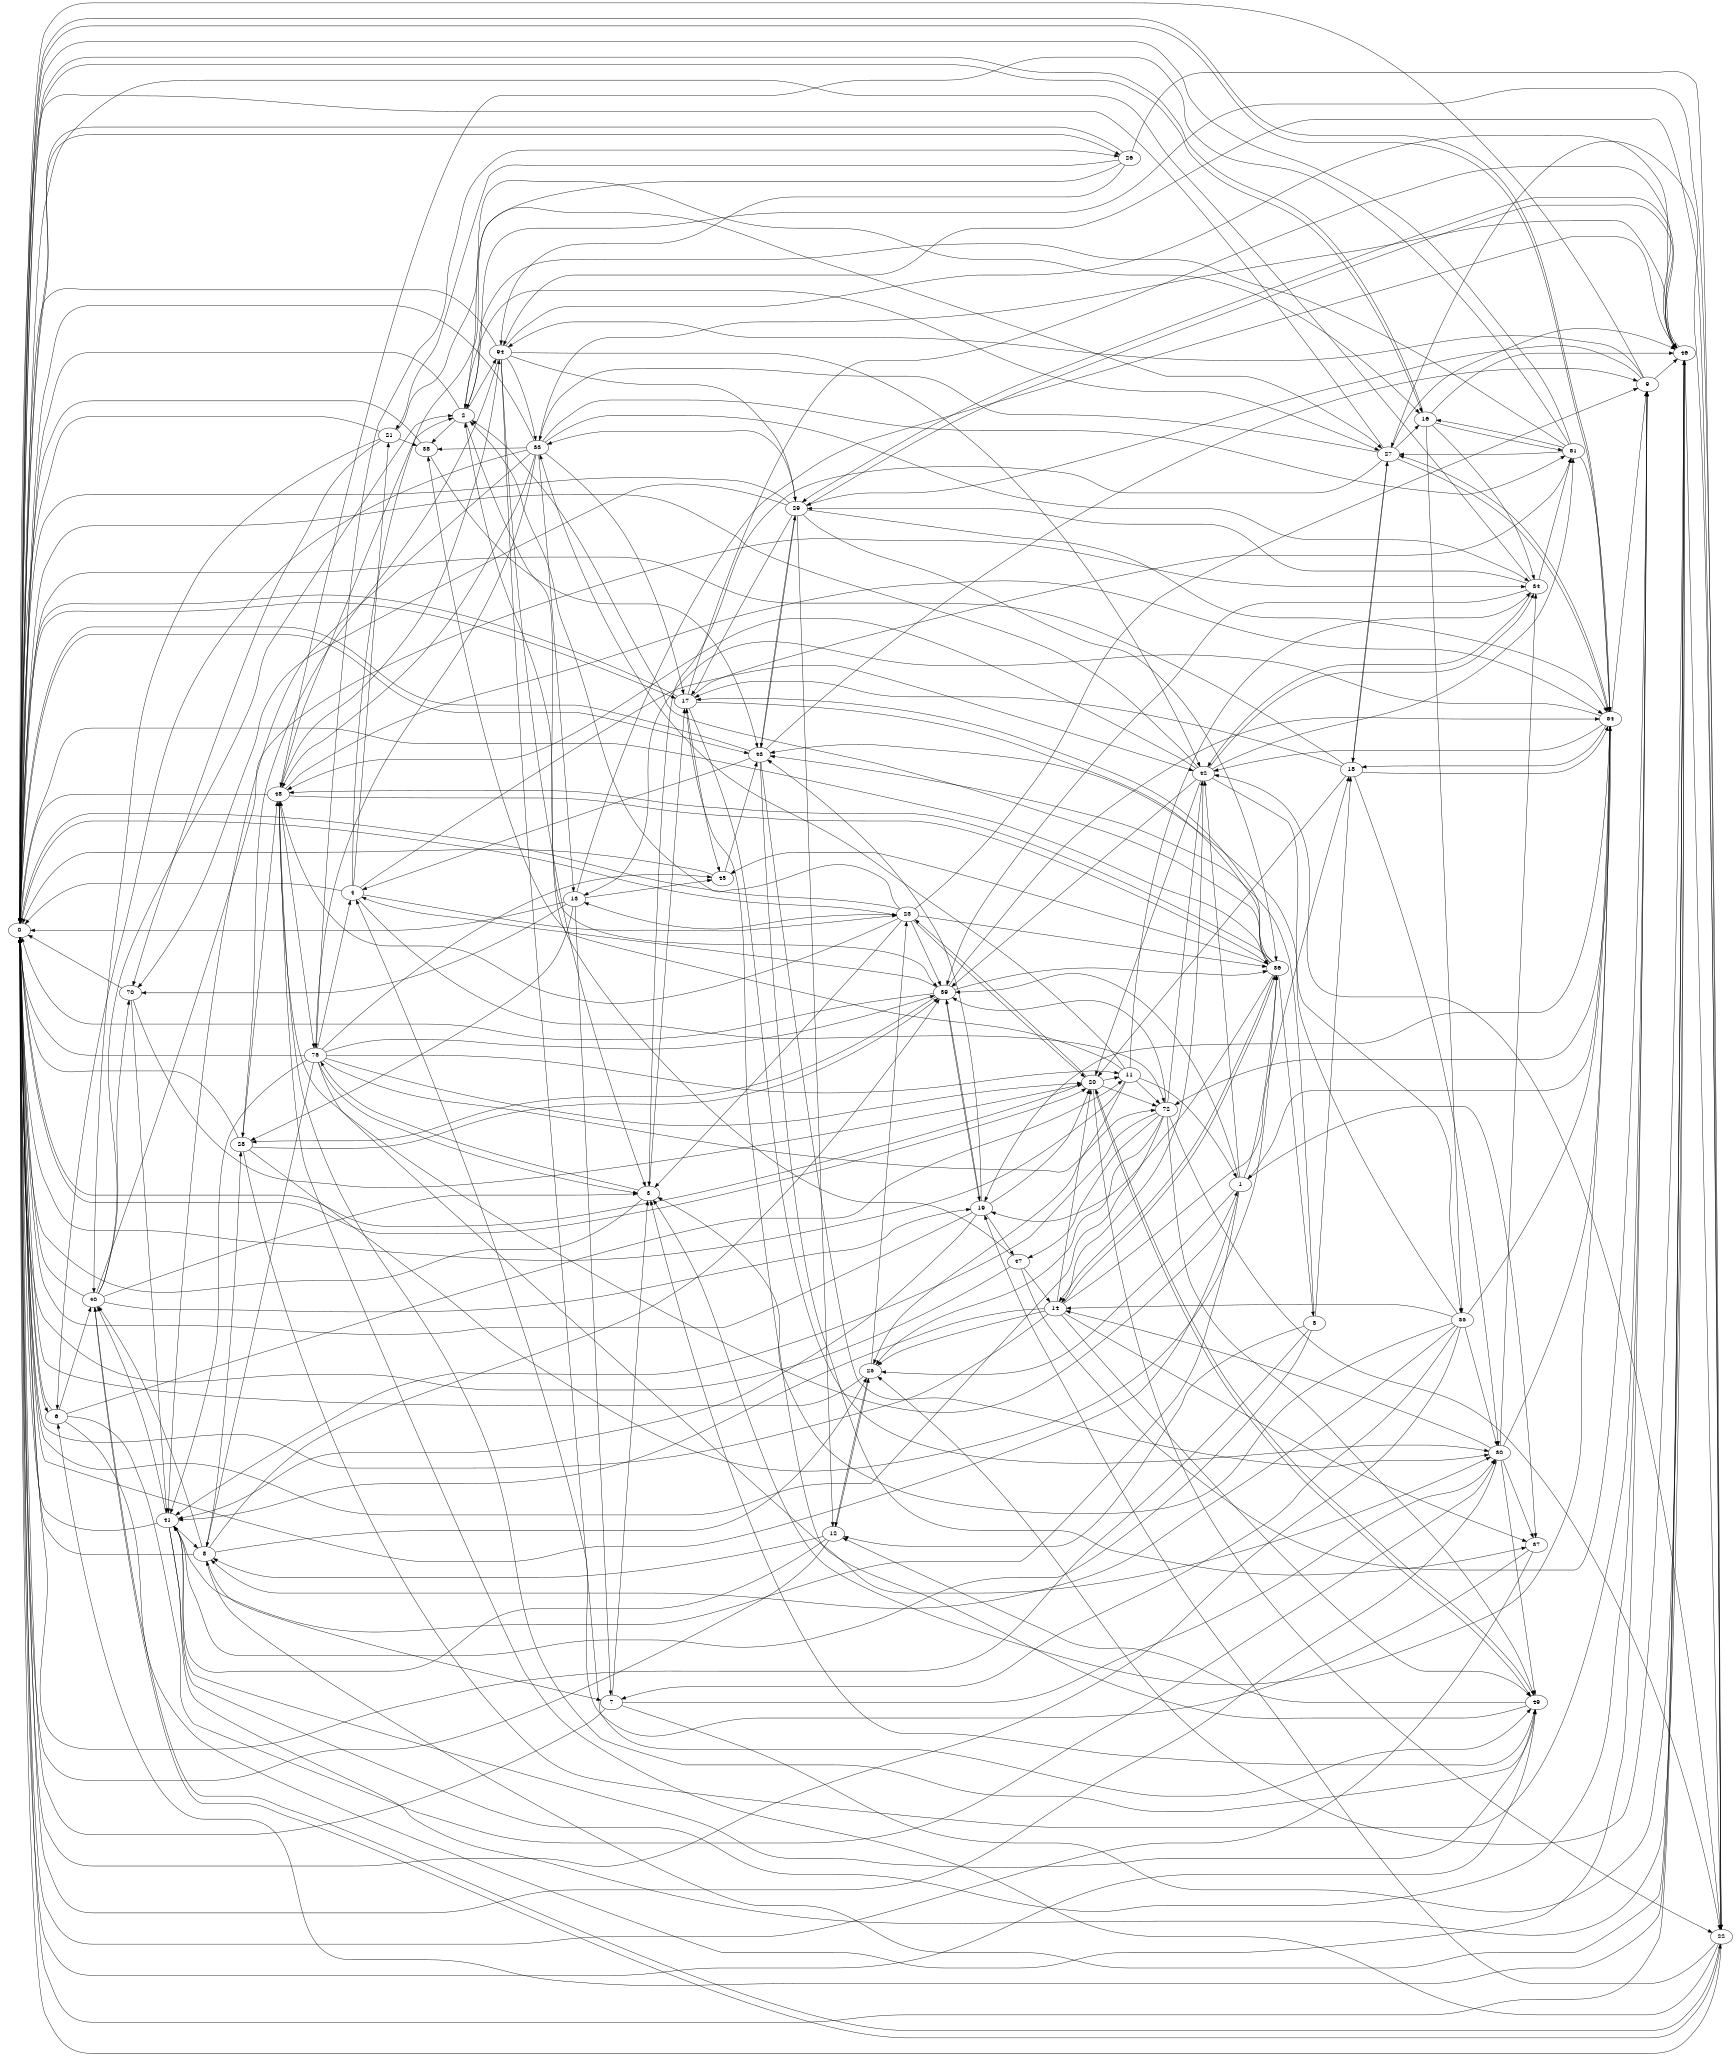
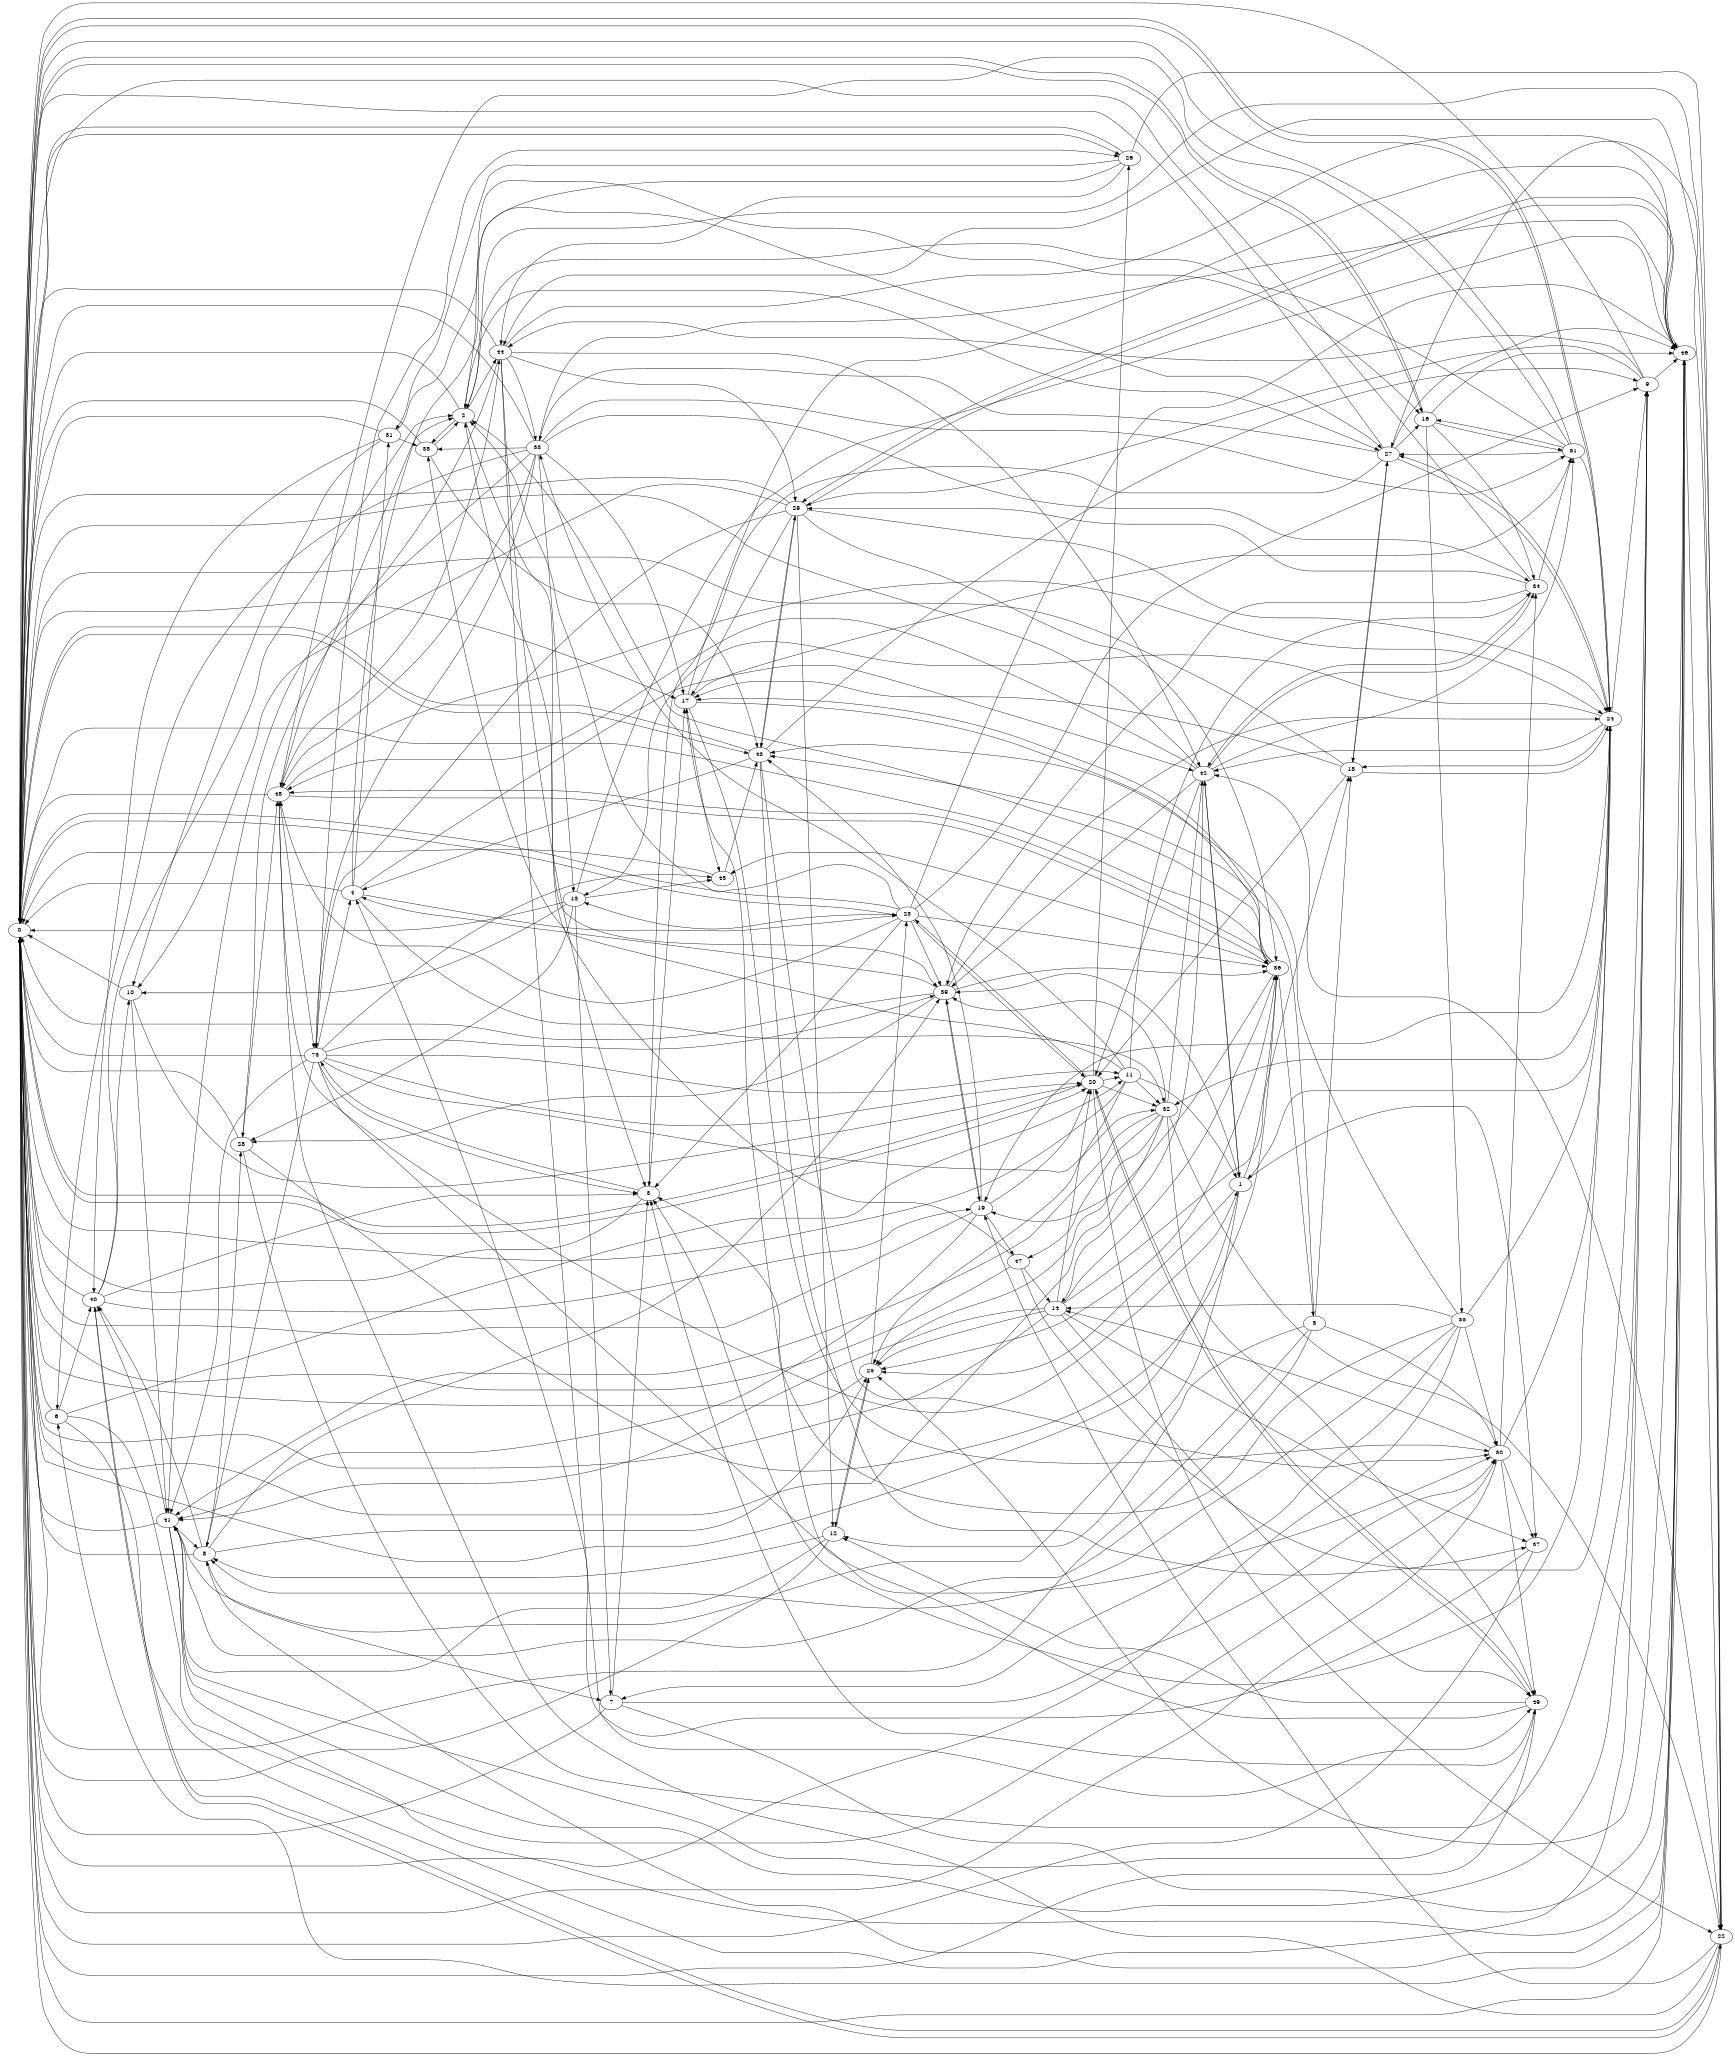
node "94": label "94" -> "44"
edge "23" -> "46": added
edge "29" -> "33": now "29" -> "75"
node "21": label "21" -> "31"
edge "38" -> "2": added
edge "40" -> "34": removed
edge "17" -> "0": removed
edge "20" -> "26": added
node "84": label "84" -> "24"
node "70": label "70" -> "10"
edge "42" -> "35": now "42" -> "1"
edge "28" -> "39": removed
edge "18" -> "30": now "5" -> "30"
node "72": label "72" -> "32"
edge "36" -> "14": now "36" -> "25"
edge "0" -> "6": removed
edge "48" -> "49": removed
